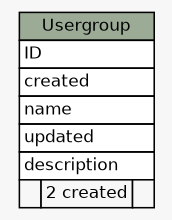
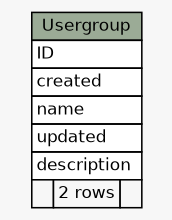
node "Usergroup": text "2 created" -> "2 rows"
